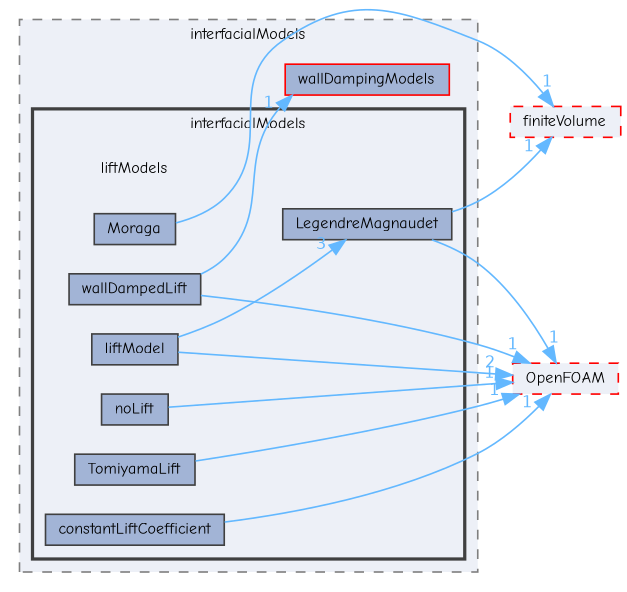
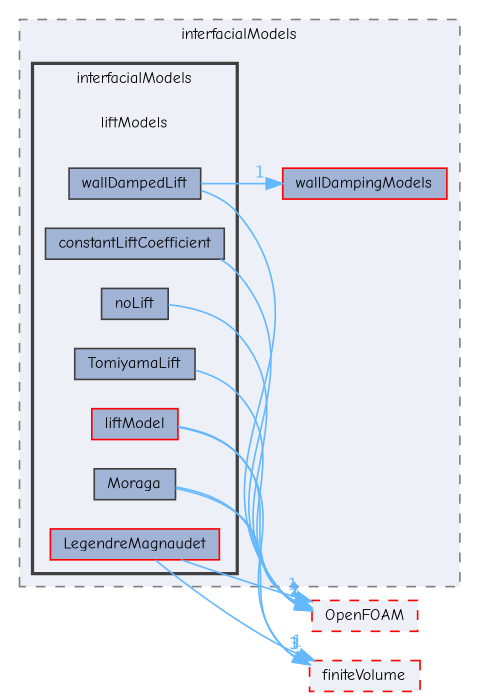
node "LegendreMagnaudet": color grey25 -> red
edge "liftModel" -> "LegendreMagnaudet": now "liftModel" -> "finiteVolume"
node "liftModel": color grey25 -> red
edge "Moraga" -> "OpenFOAM": added
